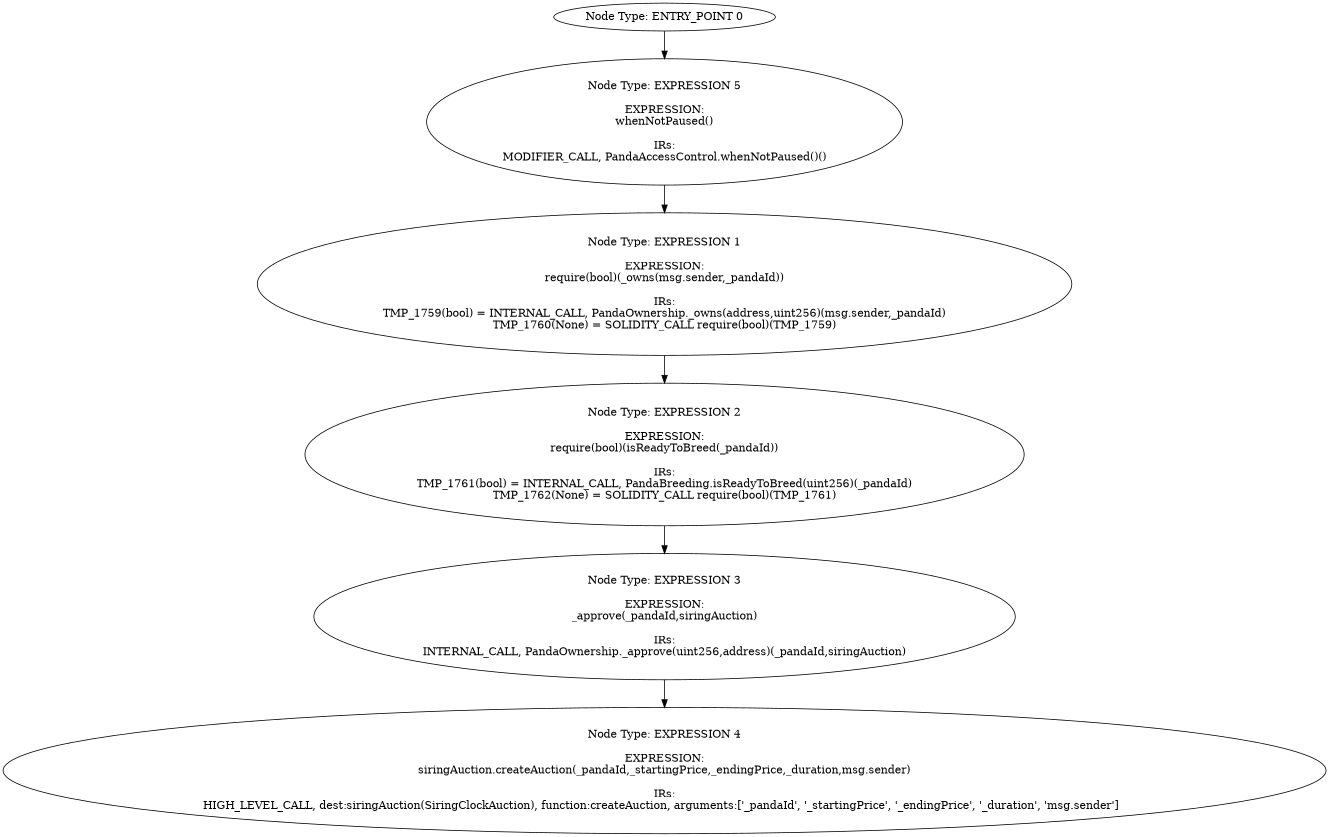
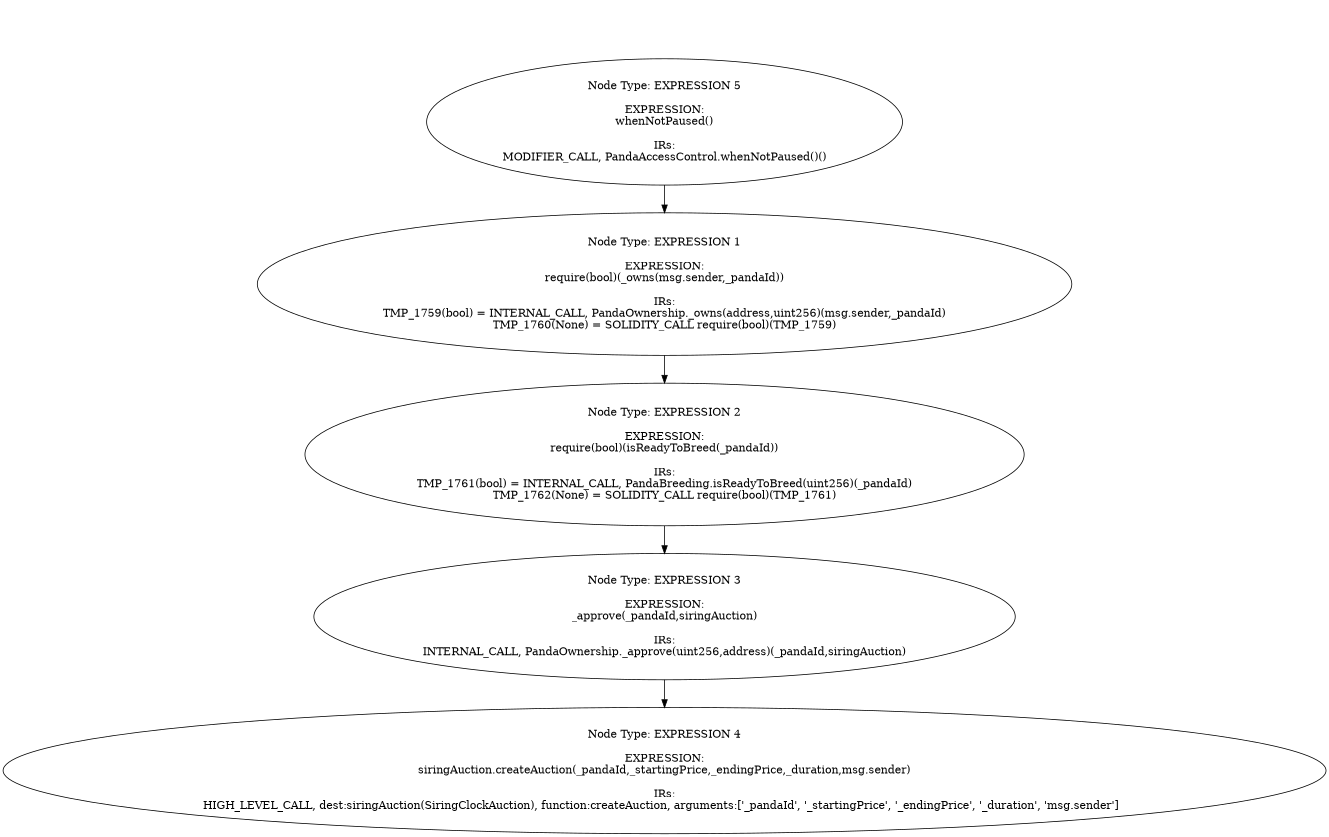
node "Node Type: ENTRY_POINT 0": removed
